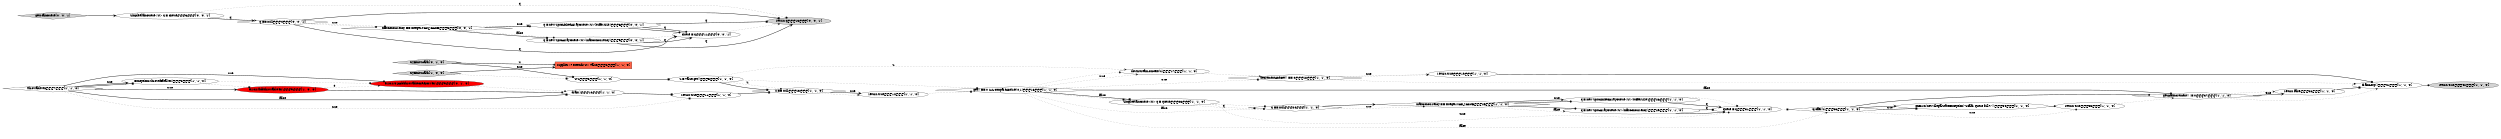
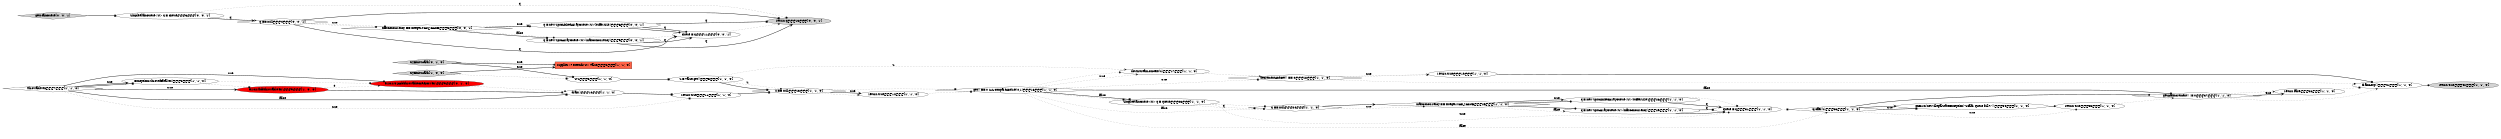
edge "getMainQueue['0', '0', '1']" -> "SimplePlainQueue<U> q = queue@@@3@@@['0', '0', '1']": arrowhead vee -> box
edge "tryEmitScalar['0', '1', '0']" -> "Supplier<? extends U> value@@@2@@@['1', '1', '0']": label "u" -> "true"
edge "u = value.get()@@@5@@@['1', '1', '0']" -> "get() == 0 && compareAndSet(0,1)@@@16@@@['1', '1', '0']": now "u == null@@@13@@@['1', '1', '0']" -> "get() == 0 && compareAndSet(0,1)@@@16@@@['1', '1', '0']"
edge "return false@@@38@@@['1', '1', '0']" -> "drainLoop()@@@41@@@['1', '1', '0']": style bold -> dotted
